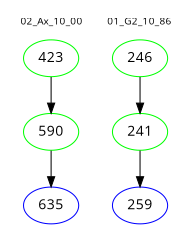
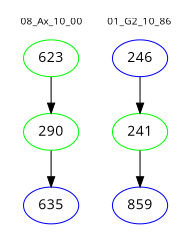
cluster "02_Ax_10_00": label "02_Ax_10_00" -> "08_Ax_10_00"
node "423": label "423" -> "623"
node "246": color green -> blue
node "590": label "590" -> "290"
node "259": label "259" -> "859"
